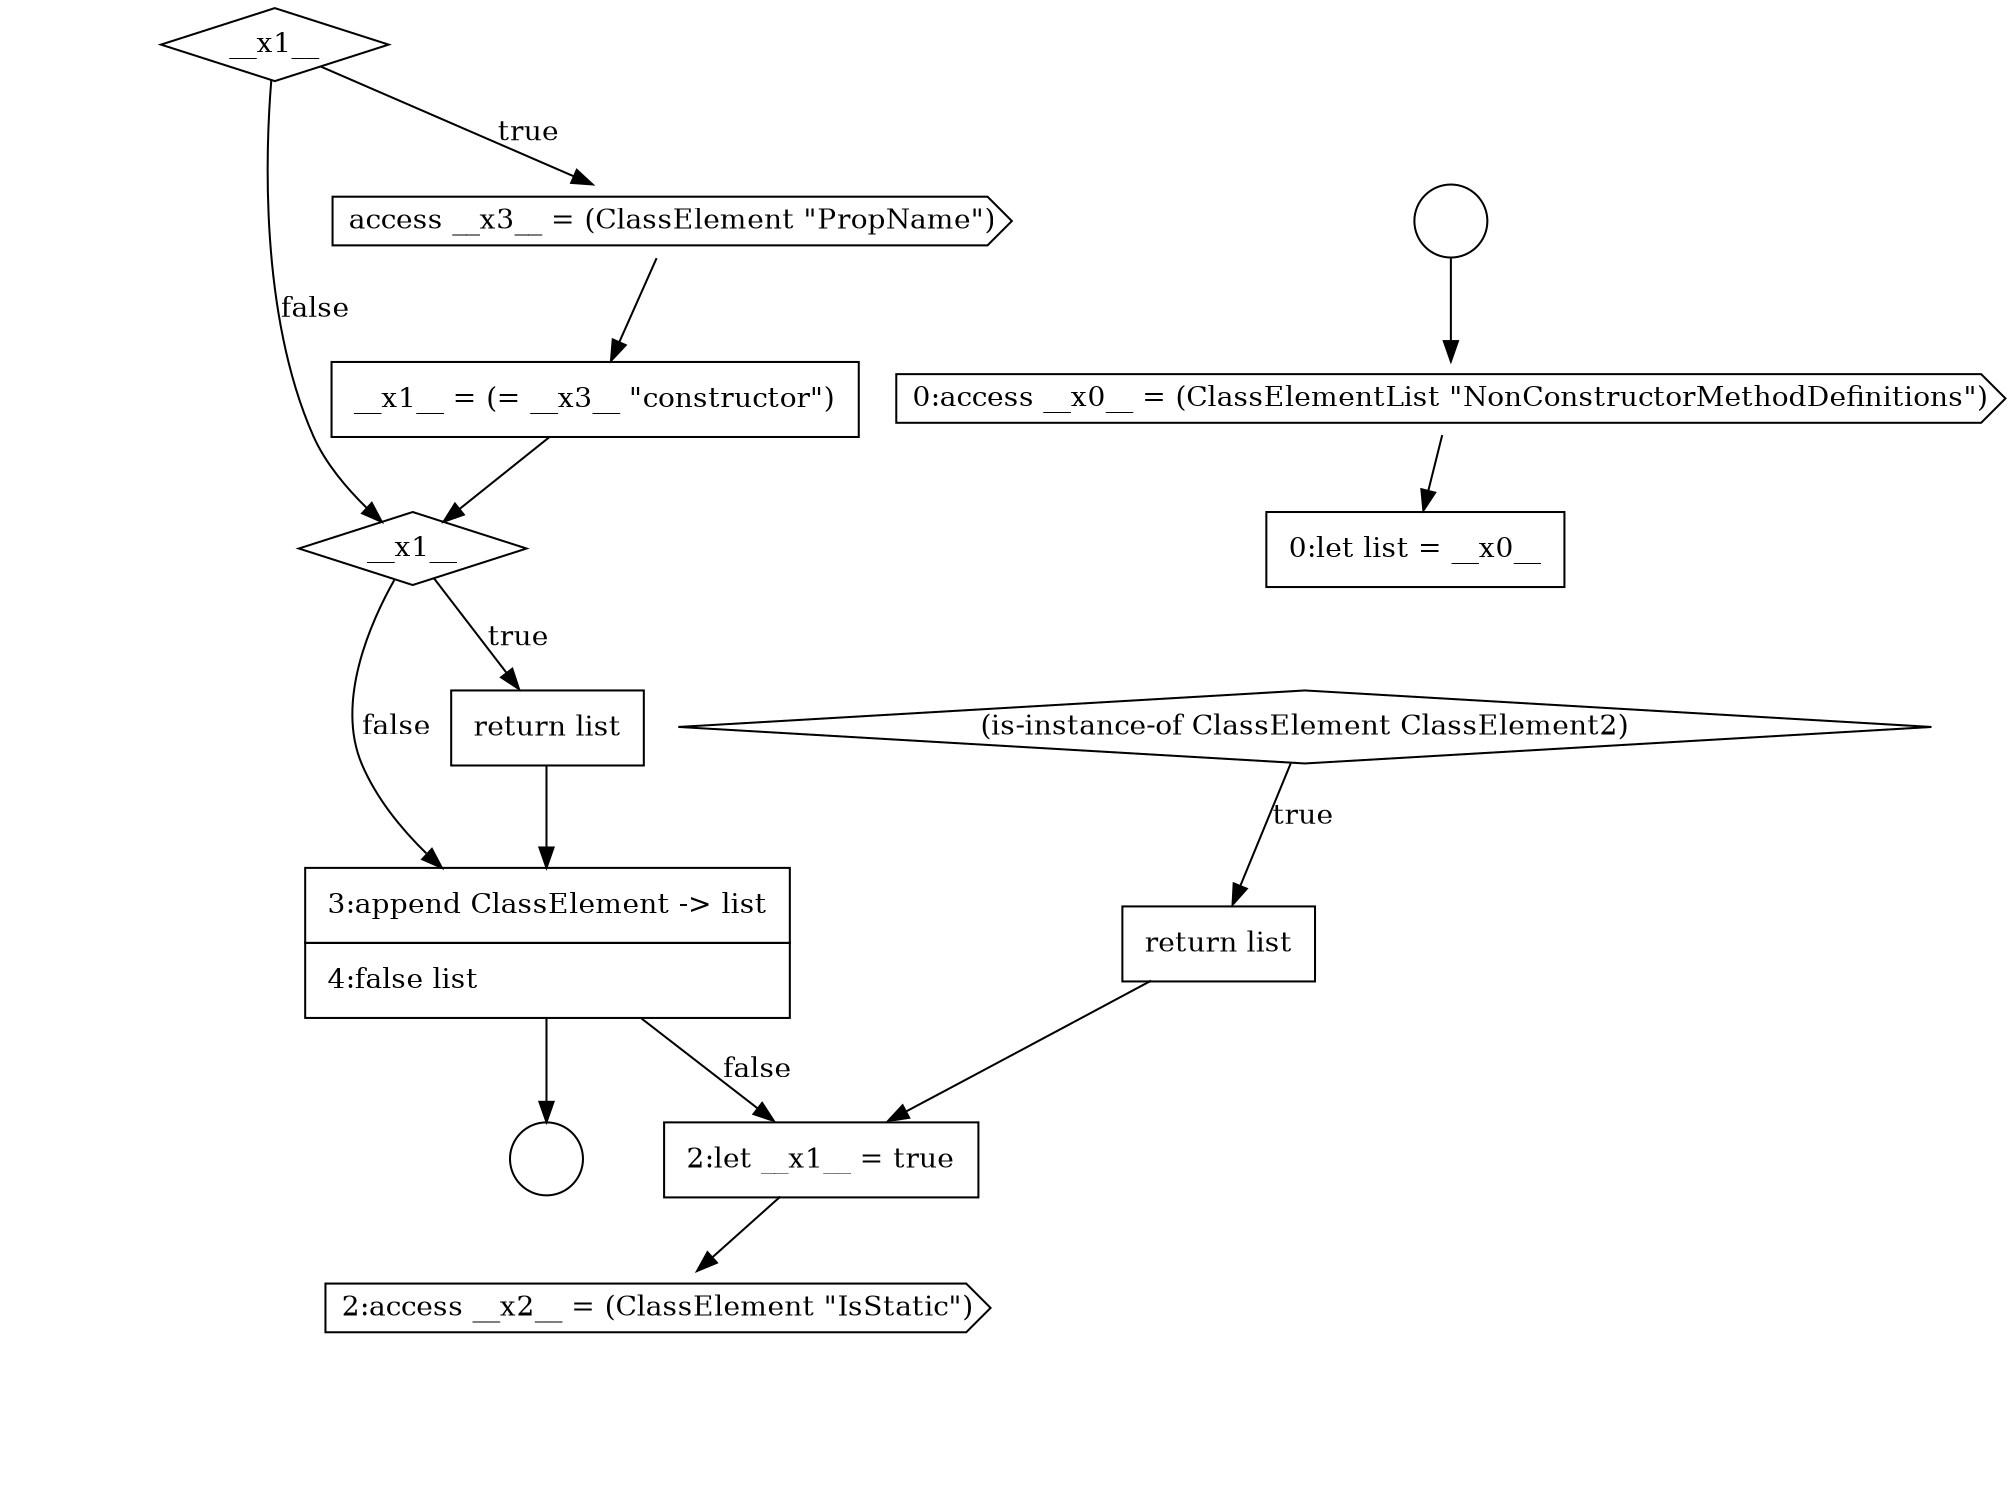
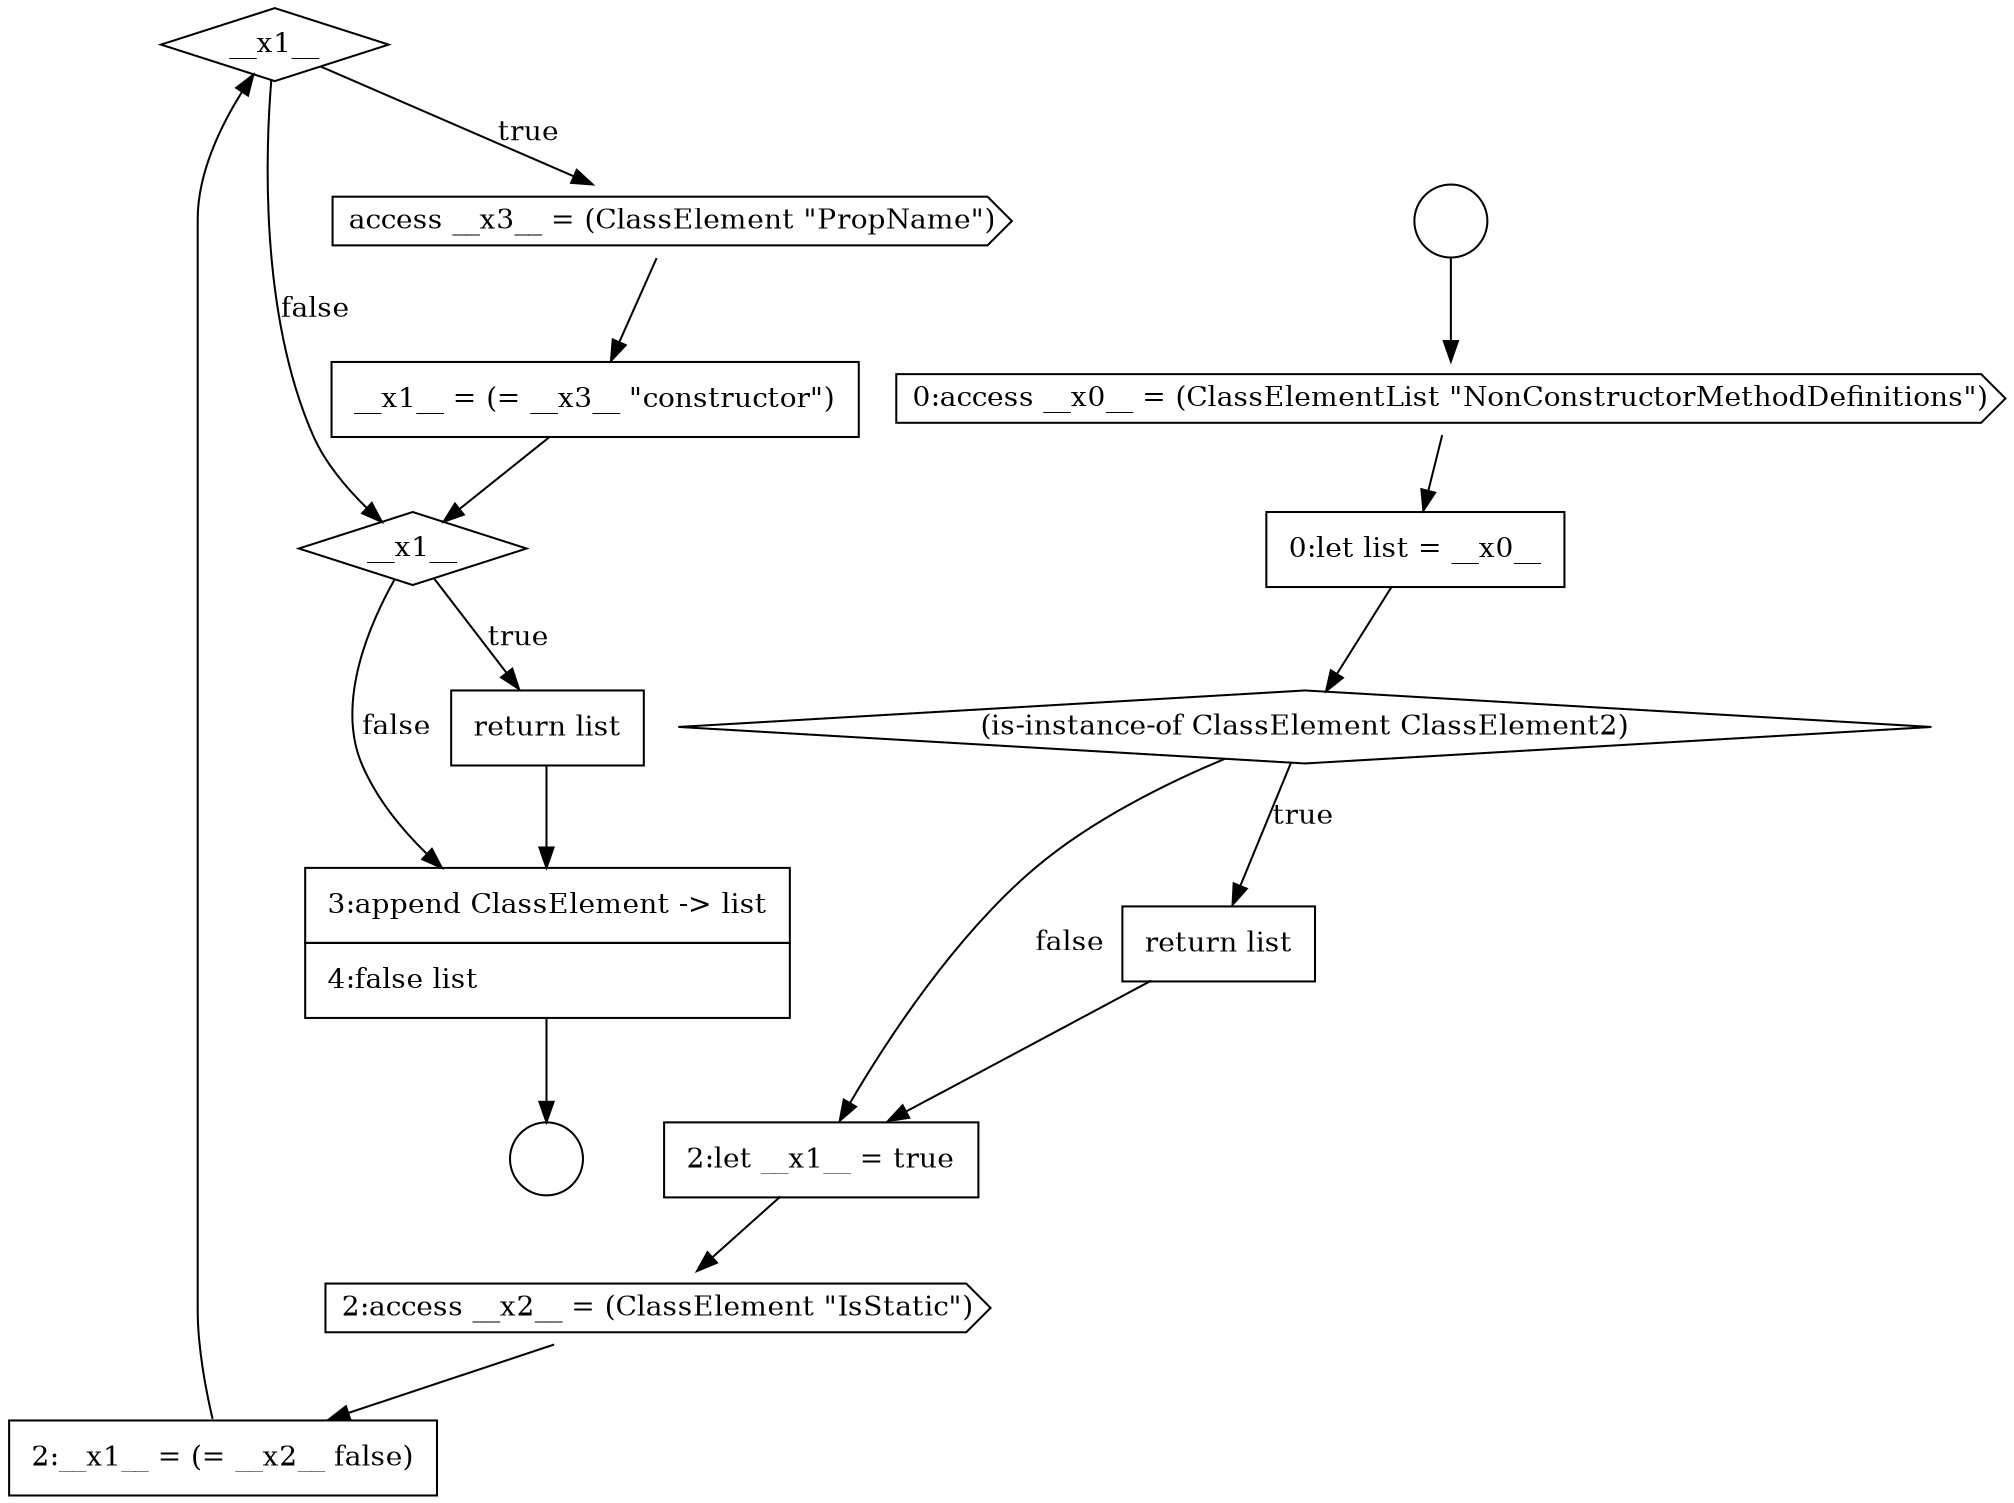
edge "0:let list = __x0__" -> "(is-instance-of ClassElement ClassElement2)": added
edge "3:append ClassElement -> list" -> "2:let __x1__ = true": now "(is-instance-of ClassElement ClassElement2)" -> "2:let __x1__ = true"
node "2:__x1__ = (= __x2__ false)": added
